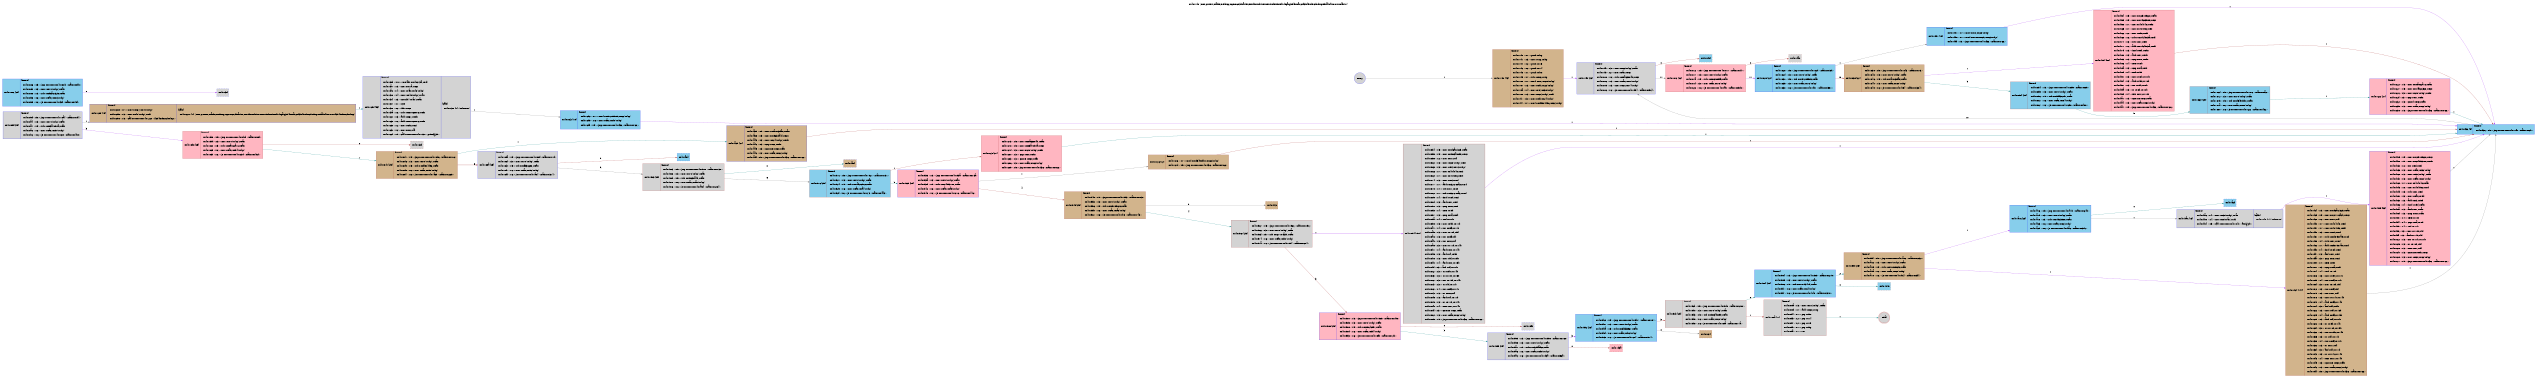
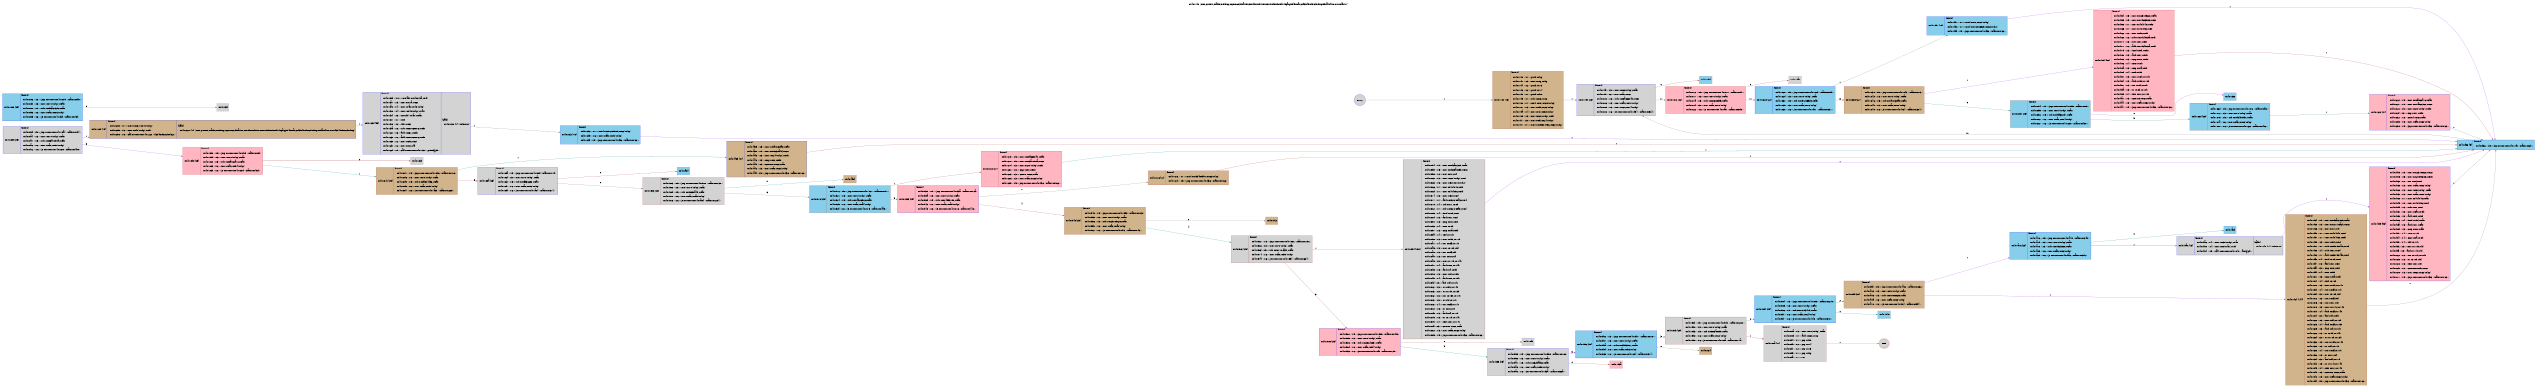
node "0x401c58": added
node "Final": label "Final" -> "Exit"
